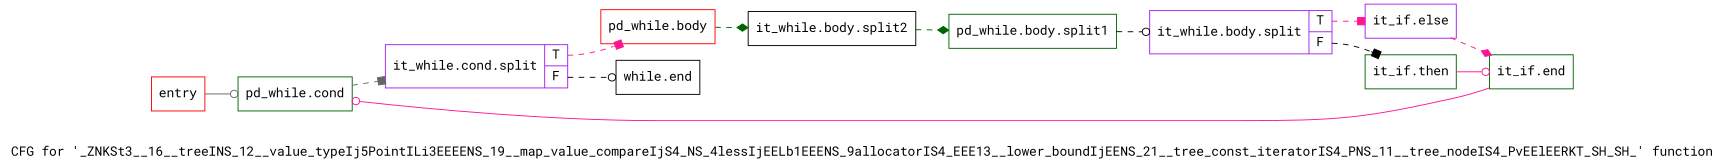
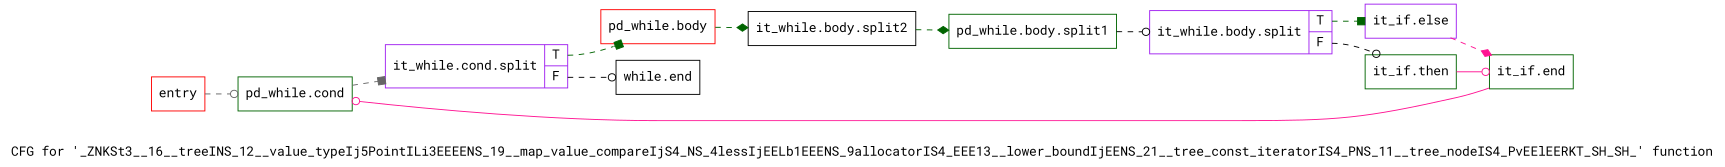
edge "it_while.body.split" -> "it_if.else": color deeppink -> darkgreen
edge "it_while.body.split" -> "it_if.then": arrowhead box -> odot
edge "it_while.cond.split" -> "pd_while.body": color deeppink -> darkgreen
edge "entry" -> "pd_while.cond": style solid -> dashed
